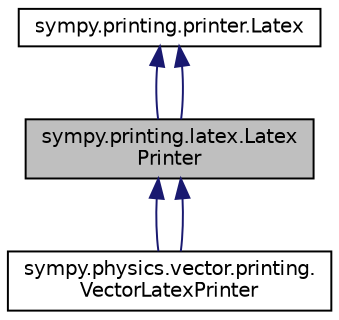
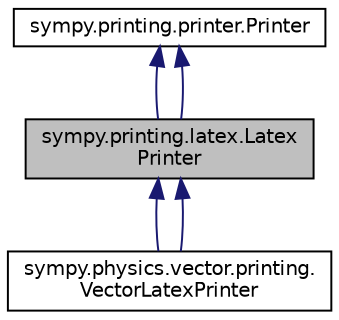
node "sympy.printing.printer.Latex": label "sympy.printing.printer.Latex" -> "sympy.printing.printer.Printer"
